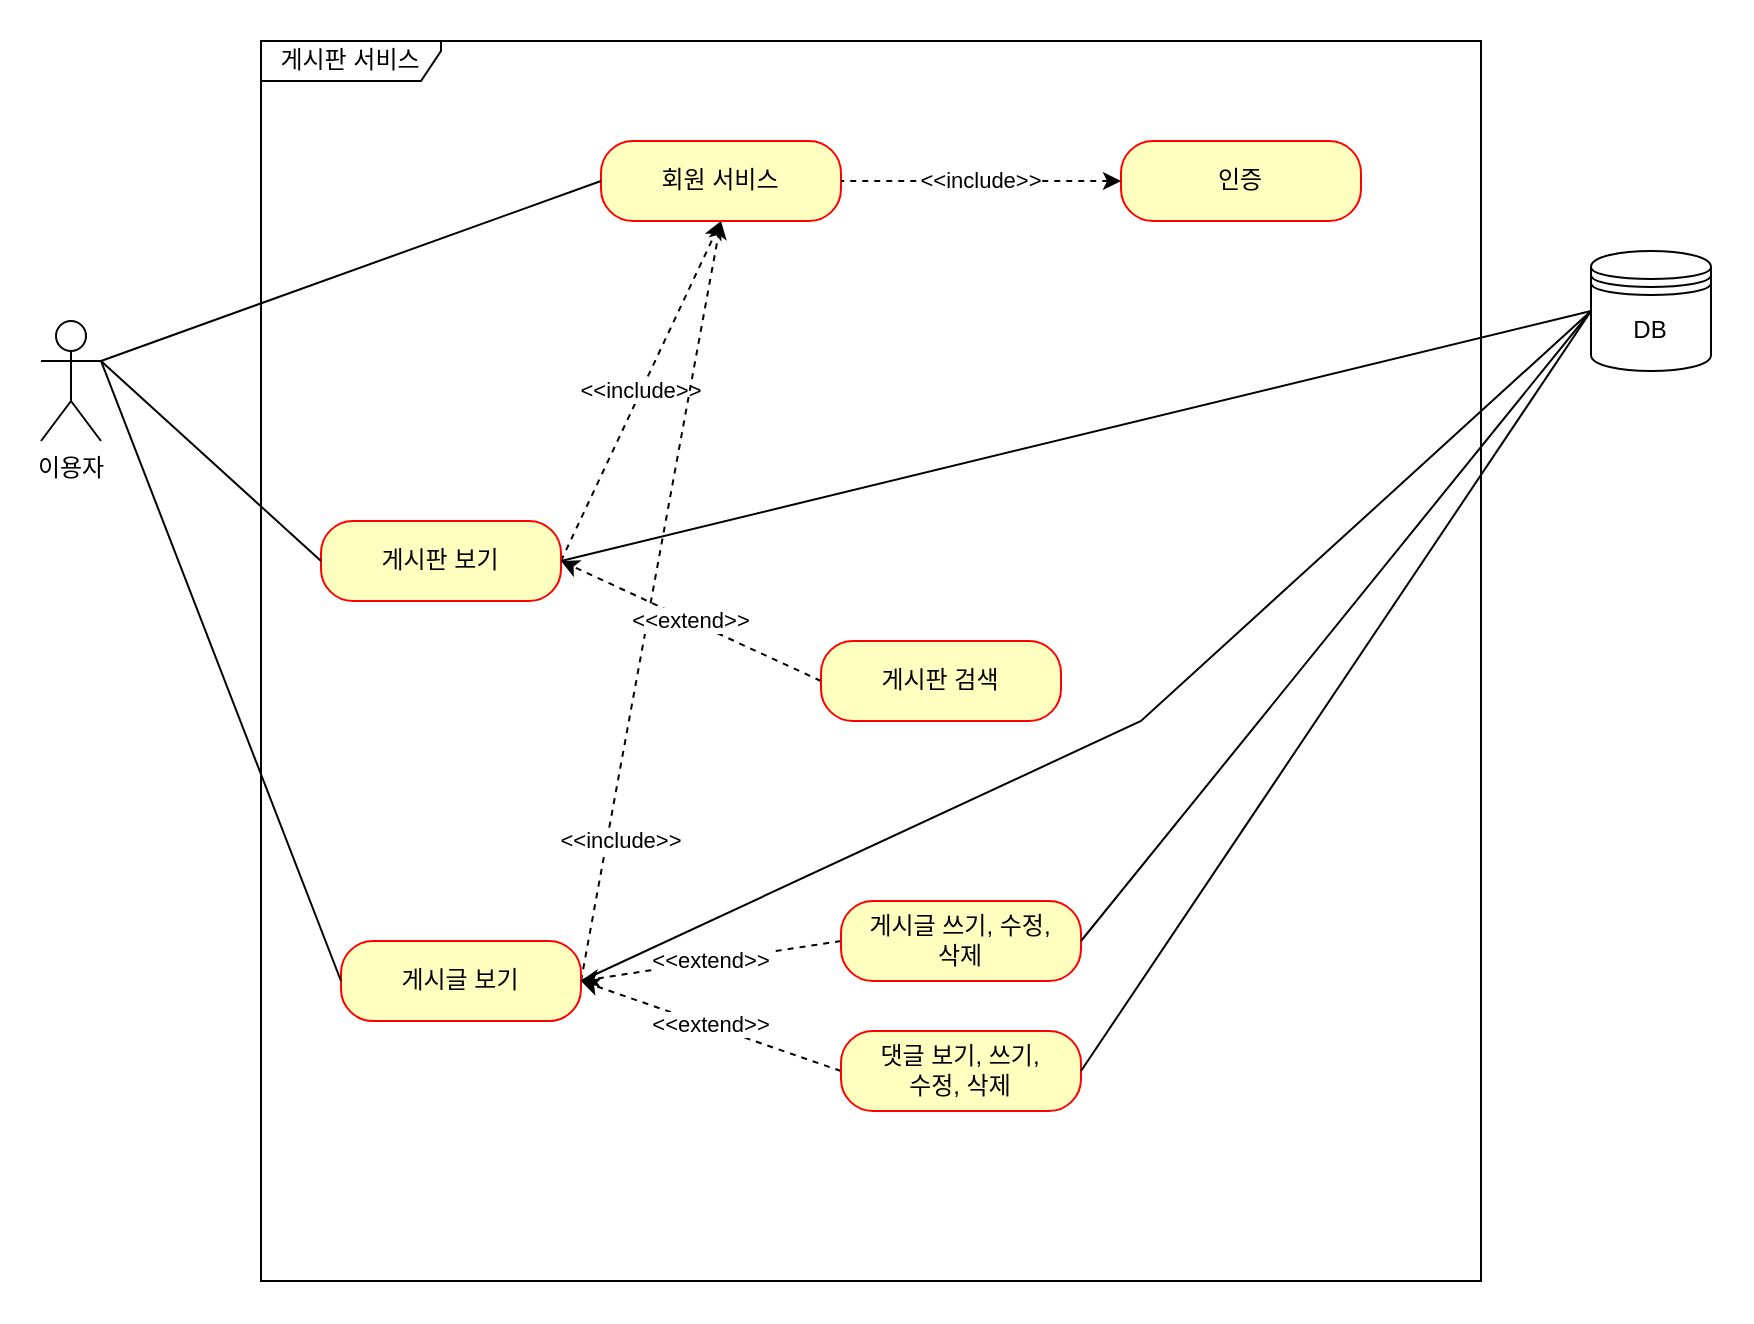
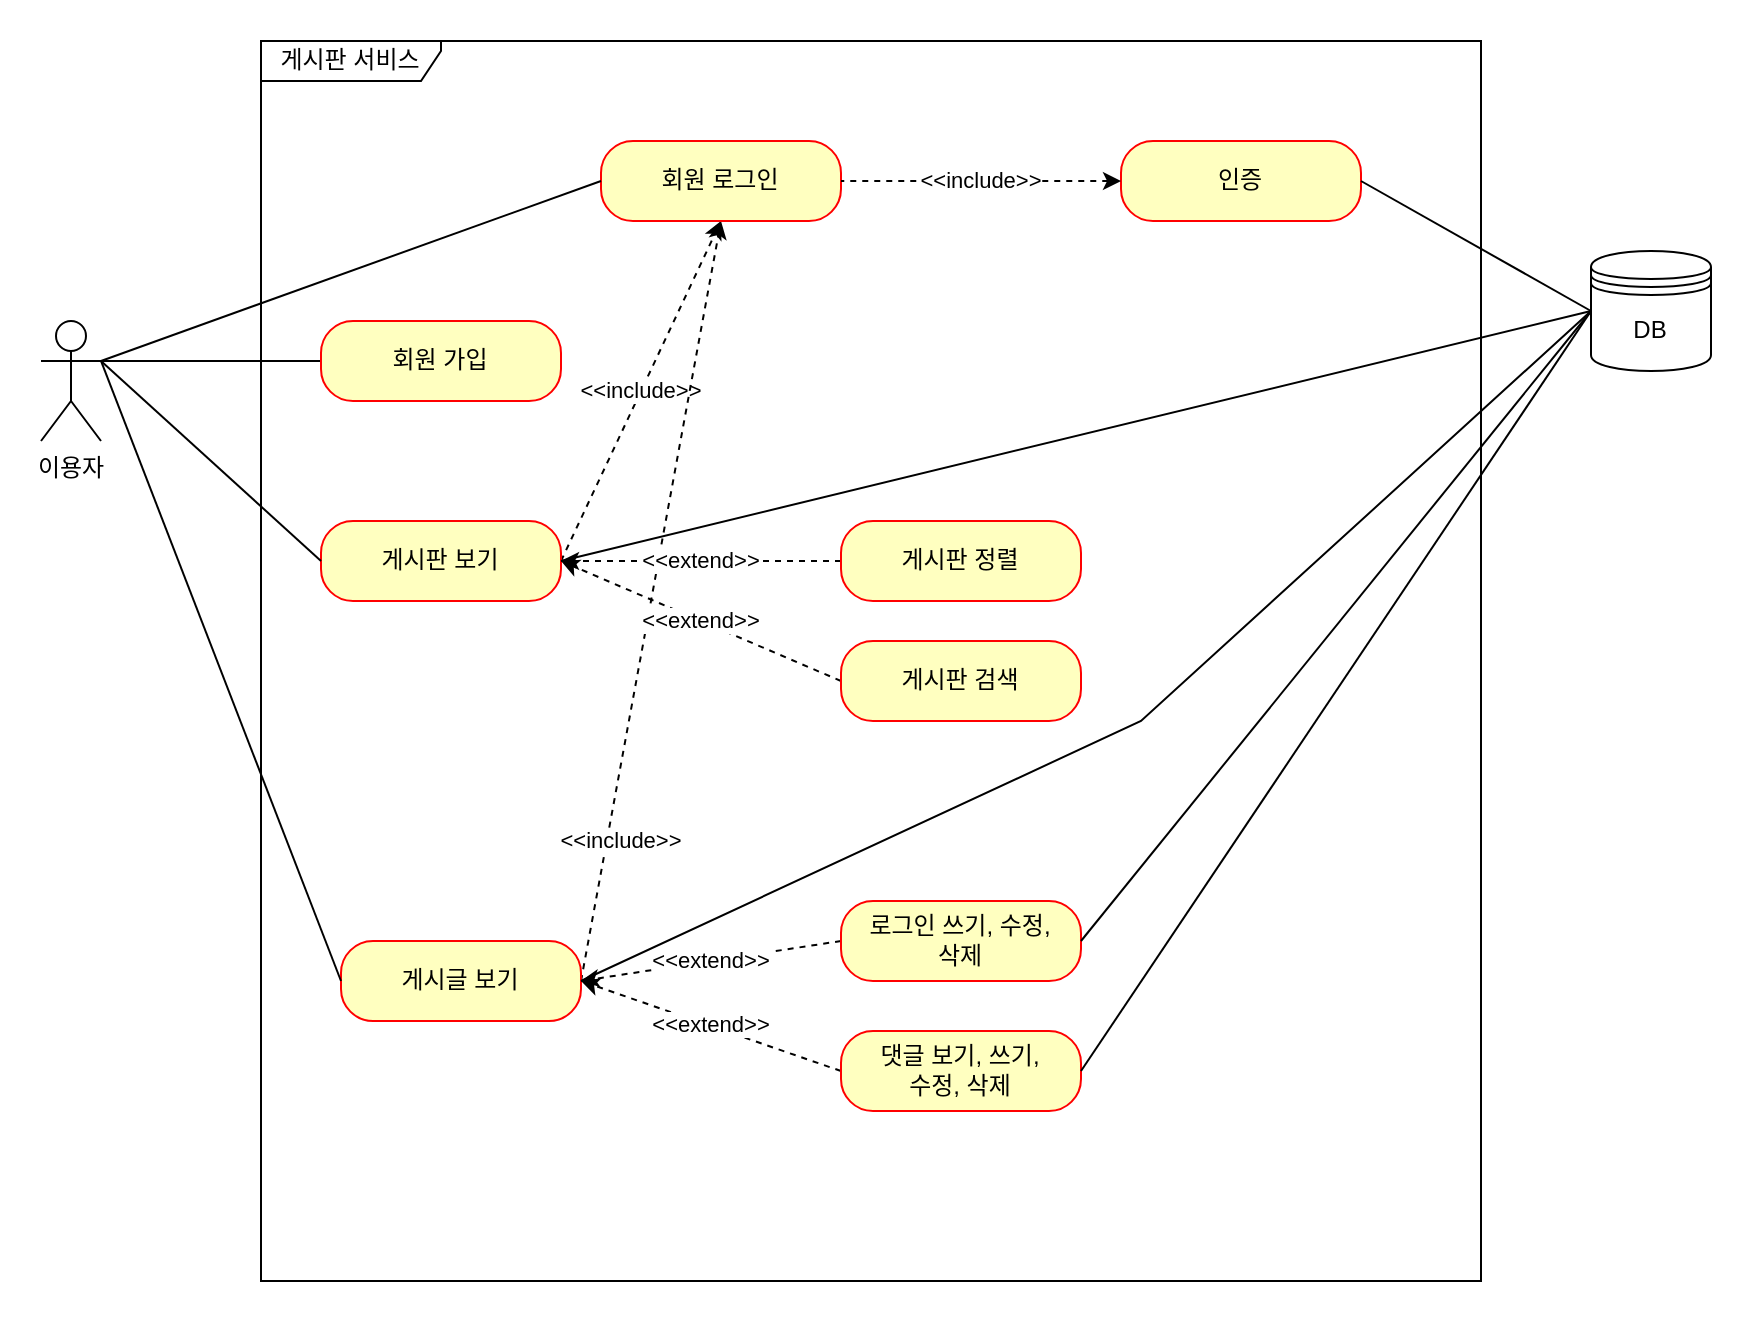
node "회원 서비스": label "회원 서비스" -> "회원 로그인"
edge "인증" -- "DB": added
edge "회원 가입" -- "이용자": added
node "회원 가입": added
edge "게시판 정렬" -> "게시판 보기": added, label "<<extend>>"
node "게시판 정렬": added
node "게시판 검색": moved (941, 681) -> (961, 681)
node "게시글 쓰기, 수정, 삭제": label "게시글 쓰기, 수정, 삭제" -> "로그인 쓰기, 수정, 삭제"
